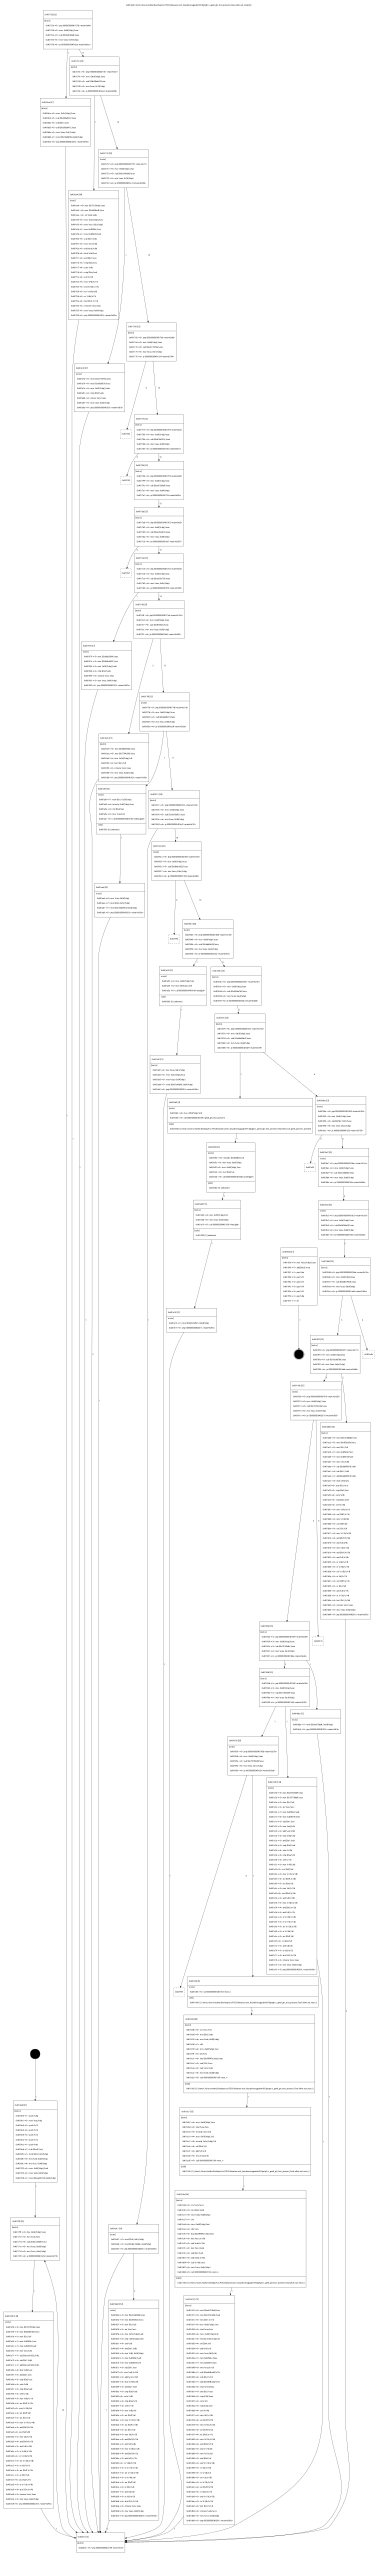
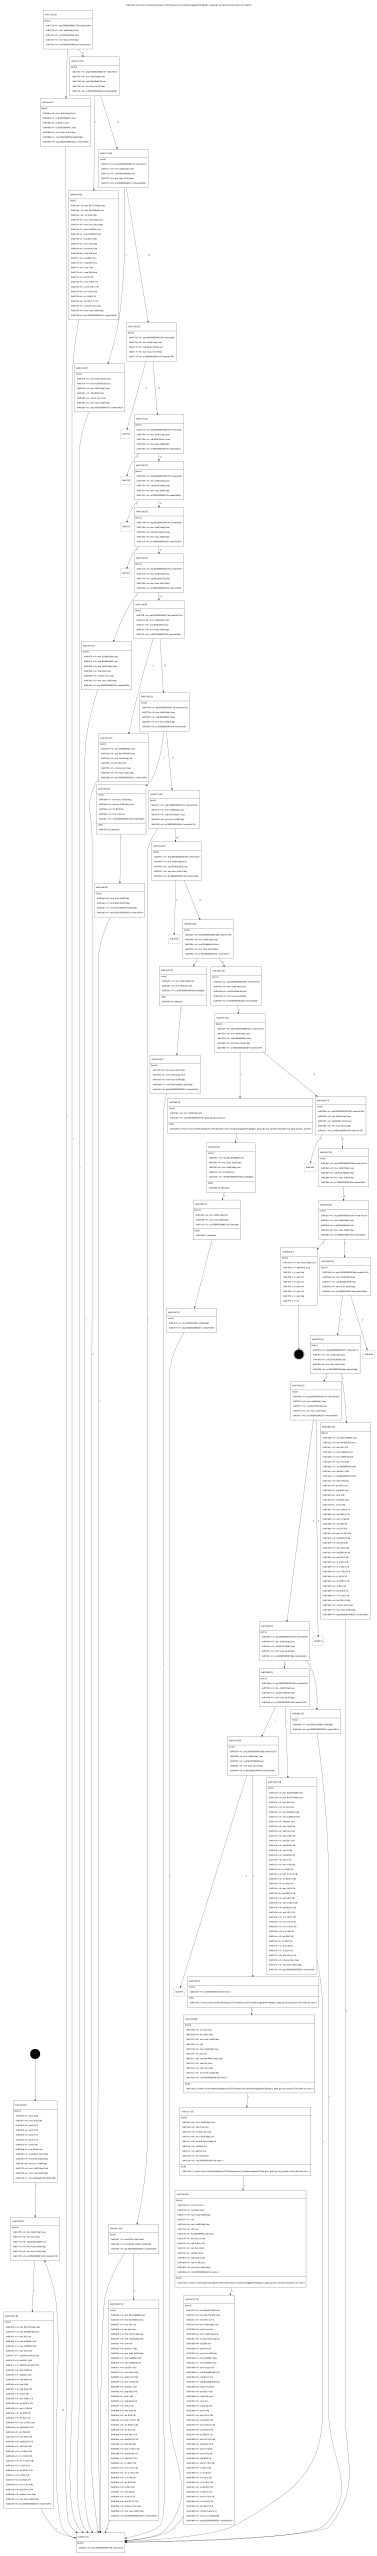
node "0x401f76": added
edge "0x4018c0 [25]" -> "0x401f3d [21]": added, label "1"
